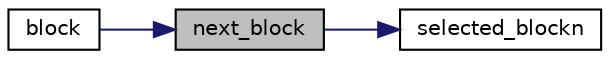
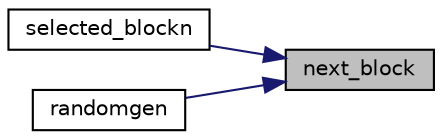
node "block": label "block" -> "randomgen"
edge "next_block" -> "selected_blockn": reversed
